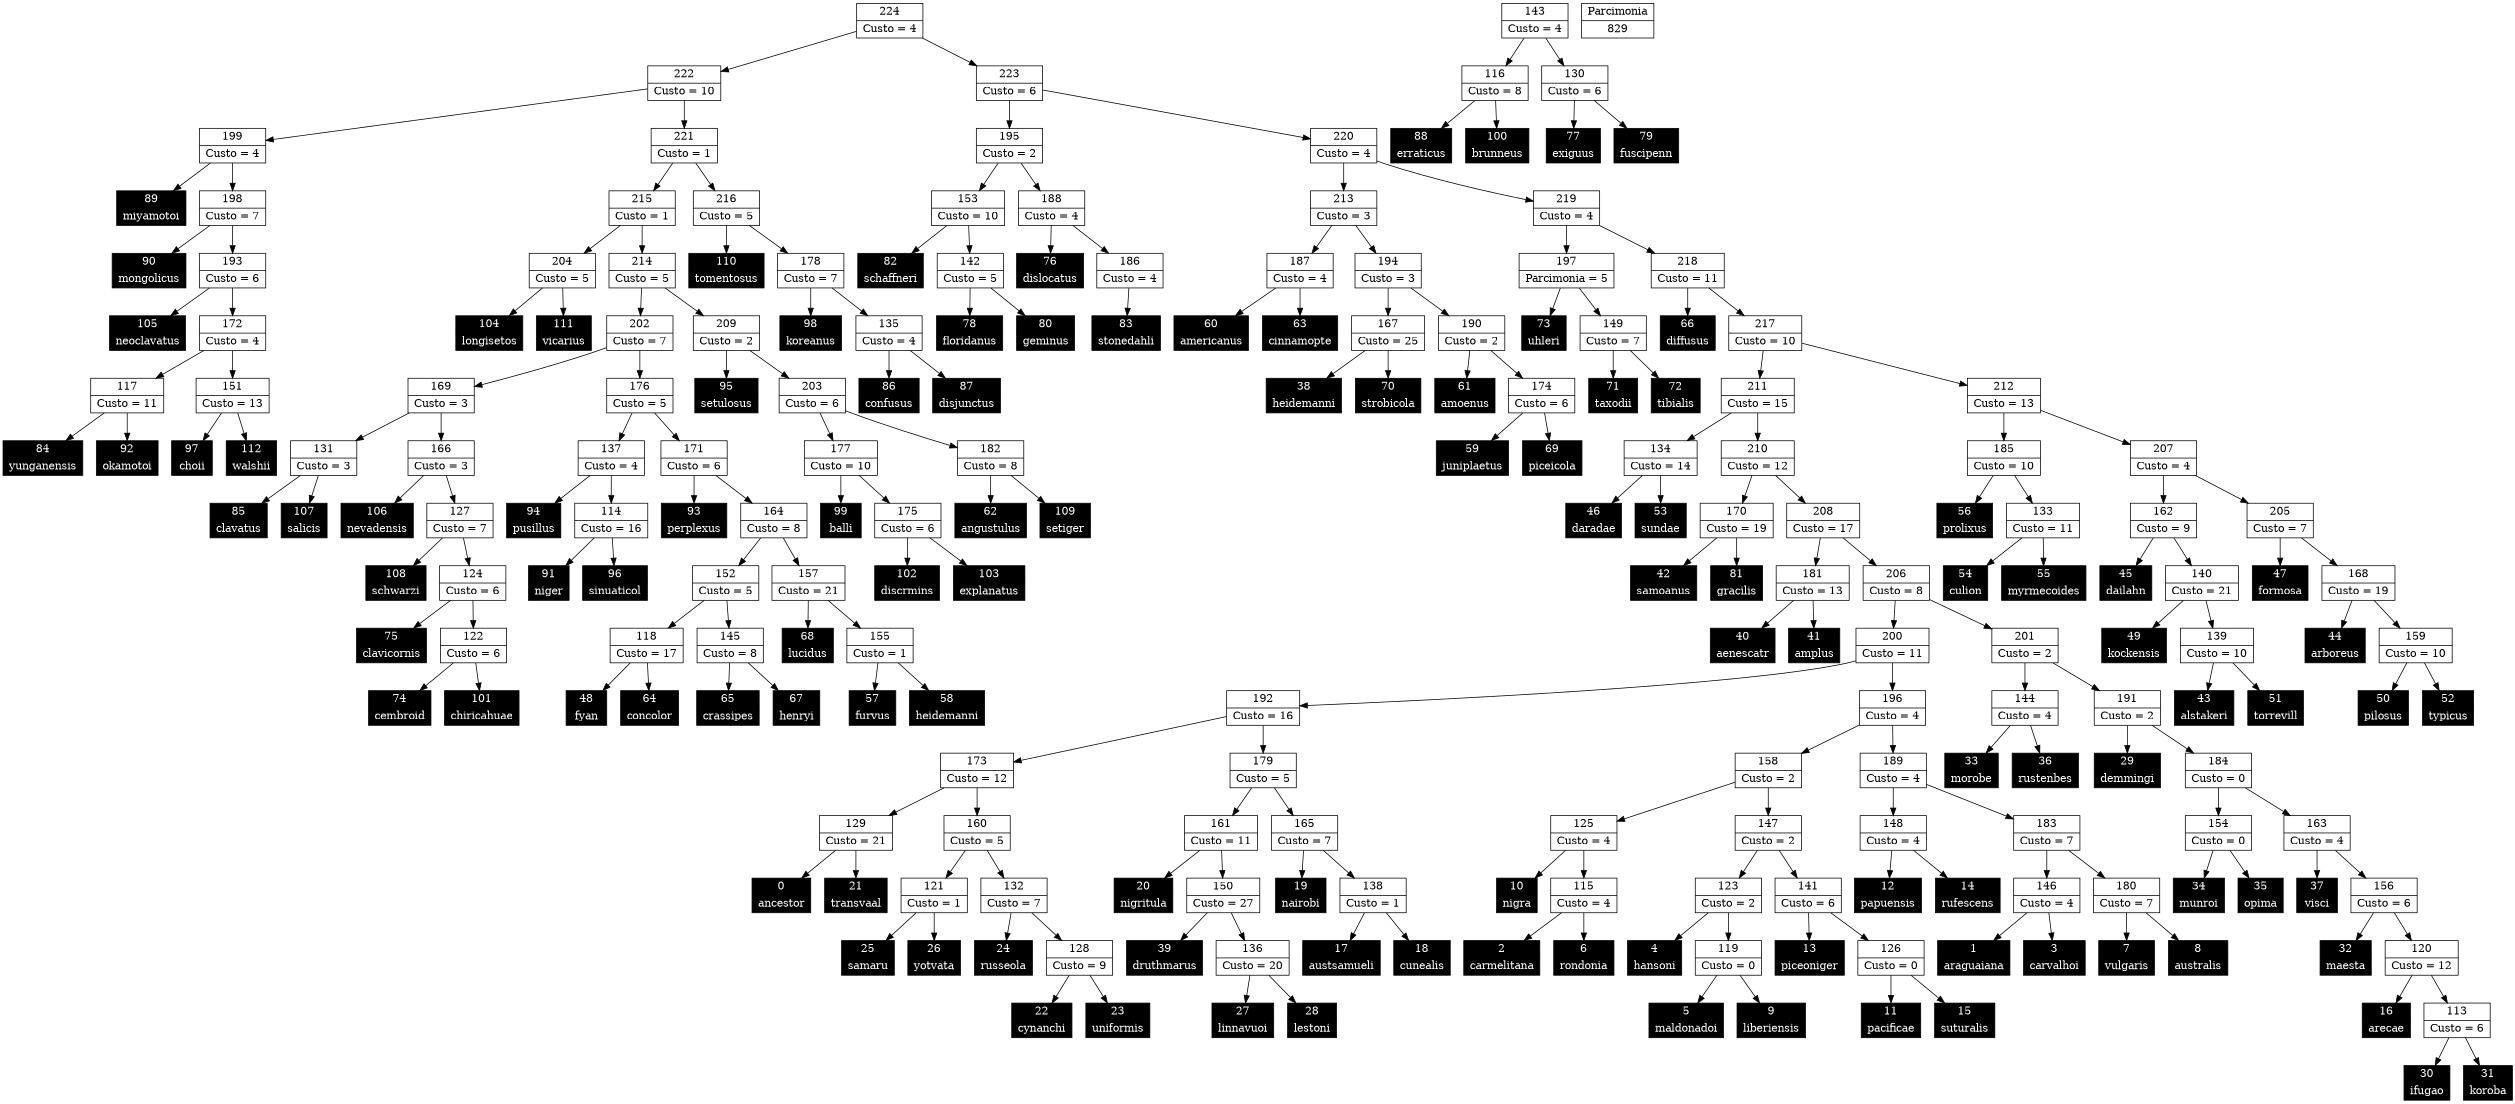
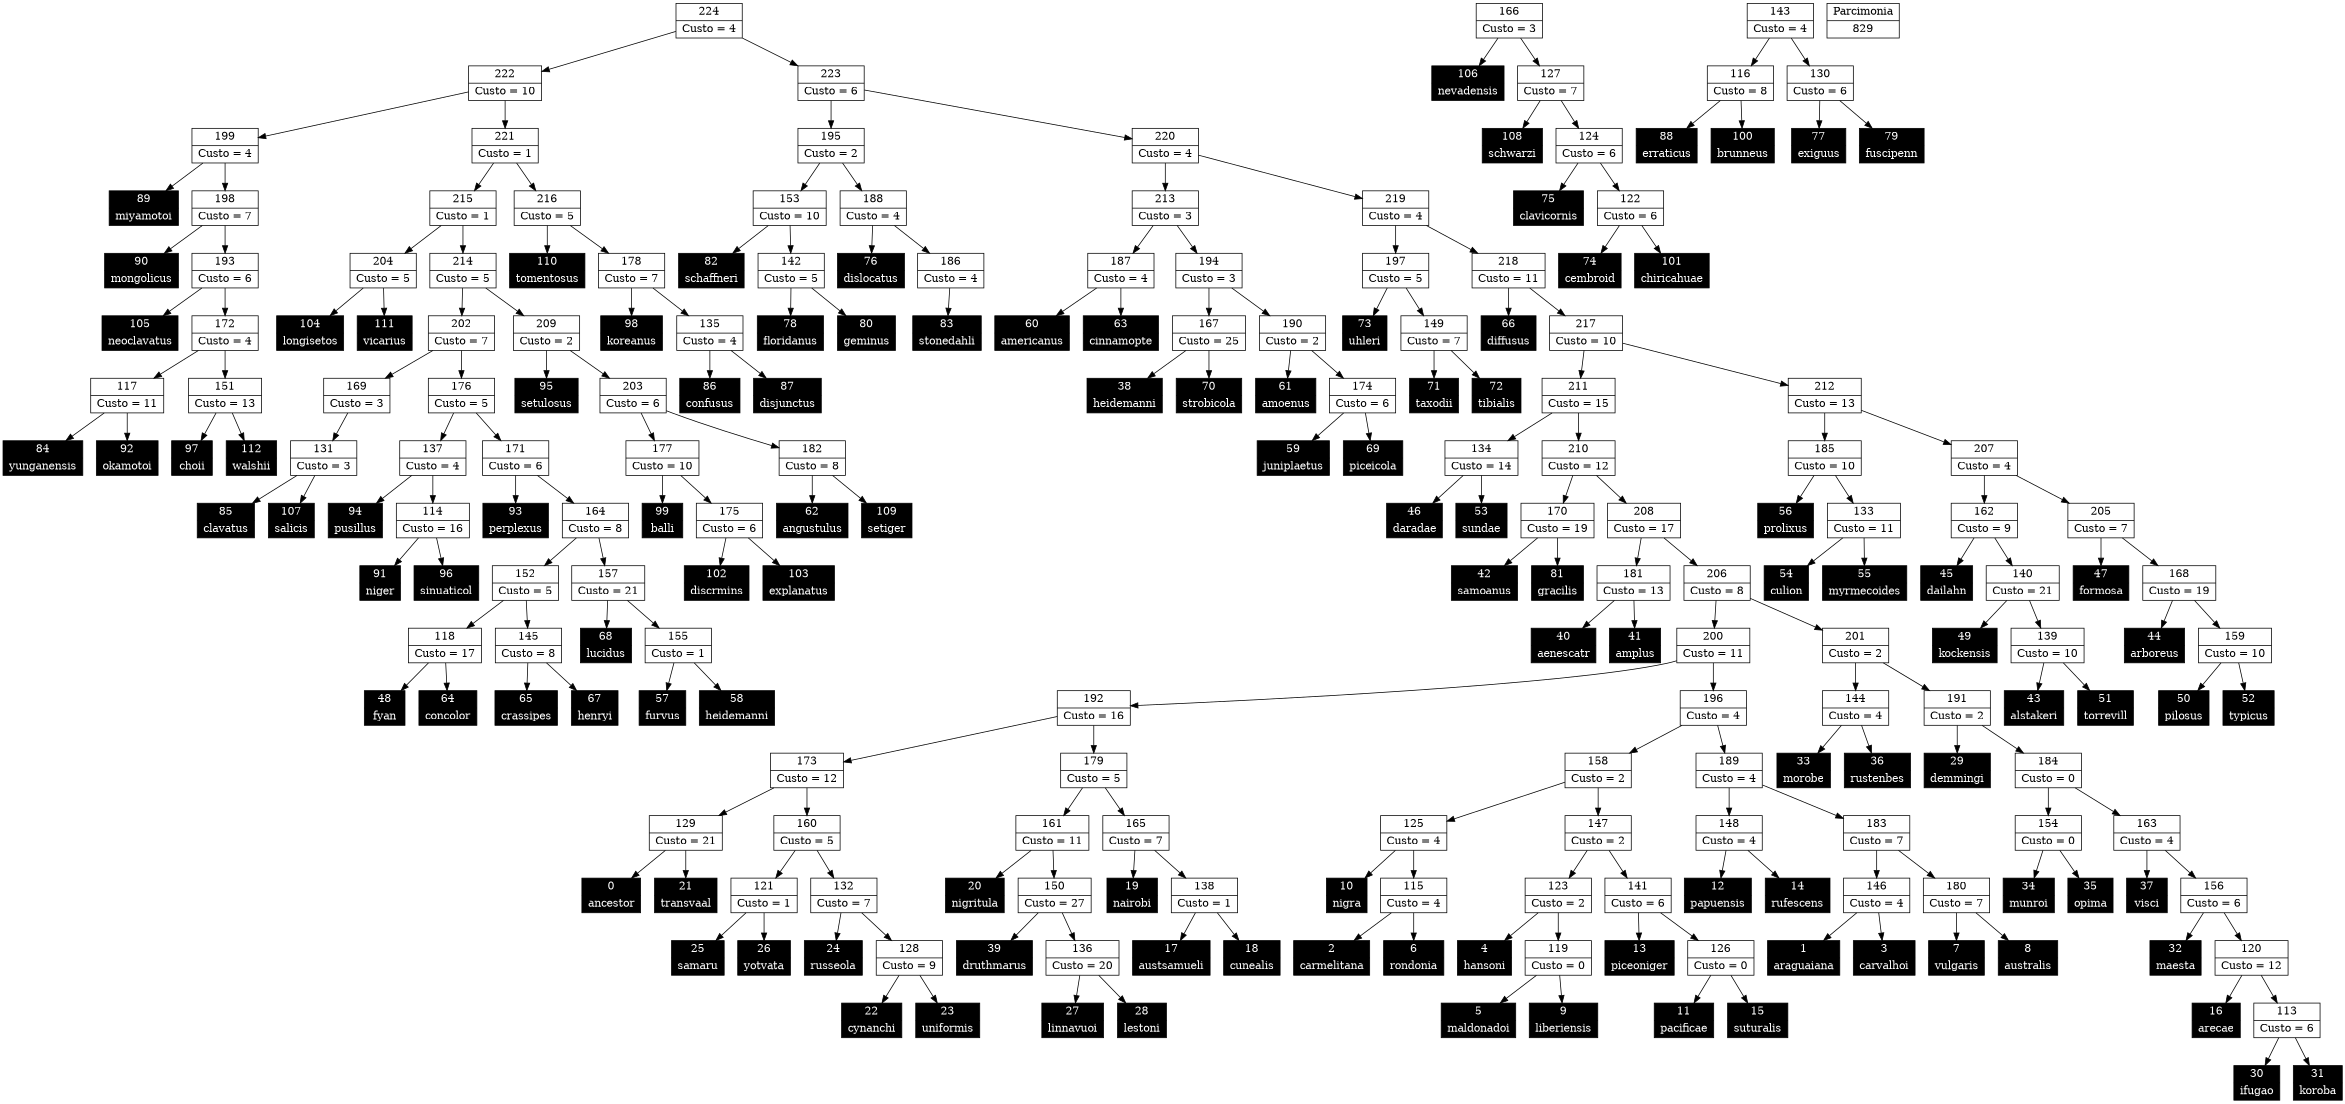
node "197": text "Parcimonia = 5" -> "Custo = 5"
edge "169" -> "166": removed
